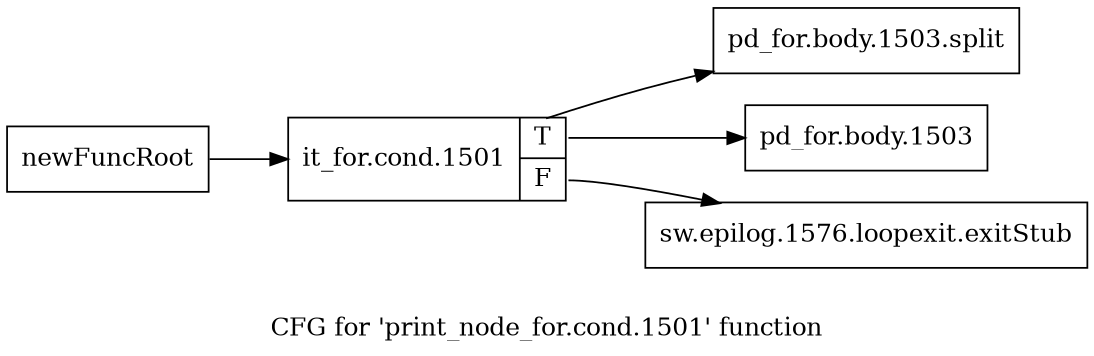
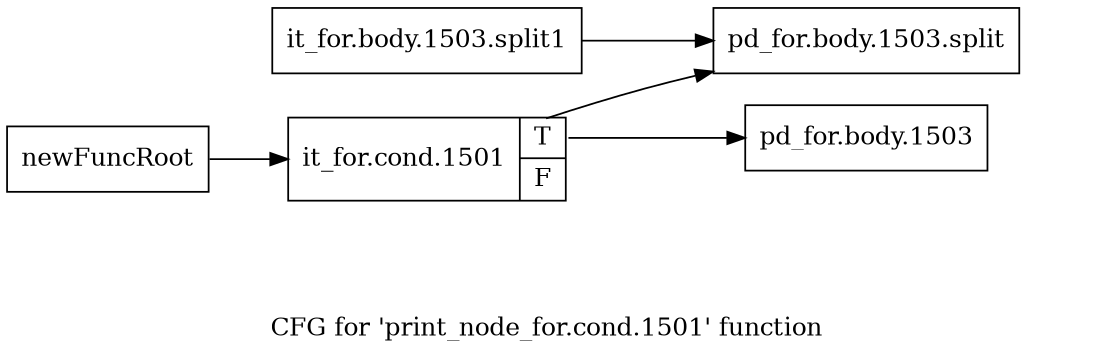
node "it_for.body.1503.split1": added
node "sw.epilog.1576.loopexit.exitStub": removed
